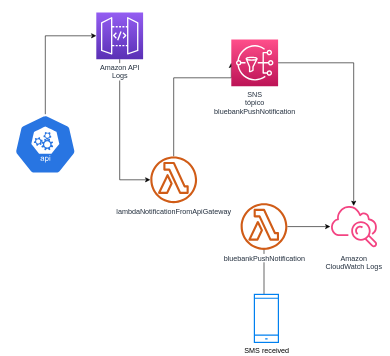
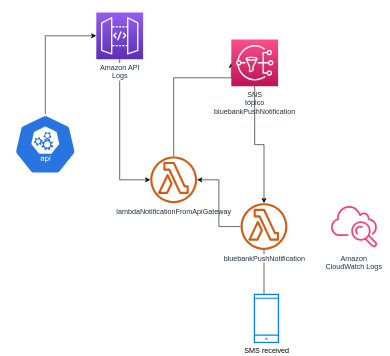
edge "SNS tópico bluebankPushNotification" -> "Amazon CloudWatch Logs": now "SNS tópico bluebankPushNotification" -> "bluebankPushNotification"
edge "bluebankPushNotification" -> "Amazon CloudWatch Logs": now "bluebankPushNotification" -> "lambdaNotificationFromApiGateway"
